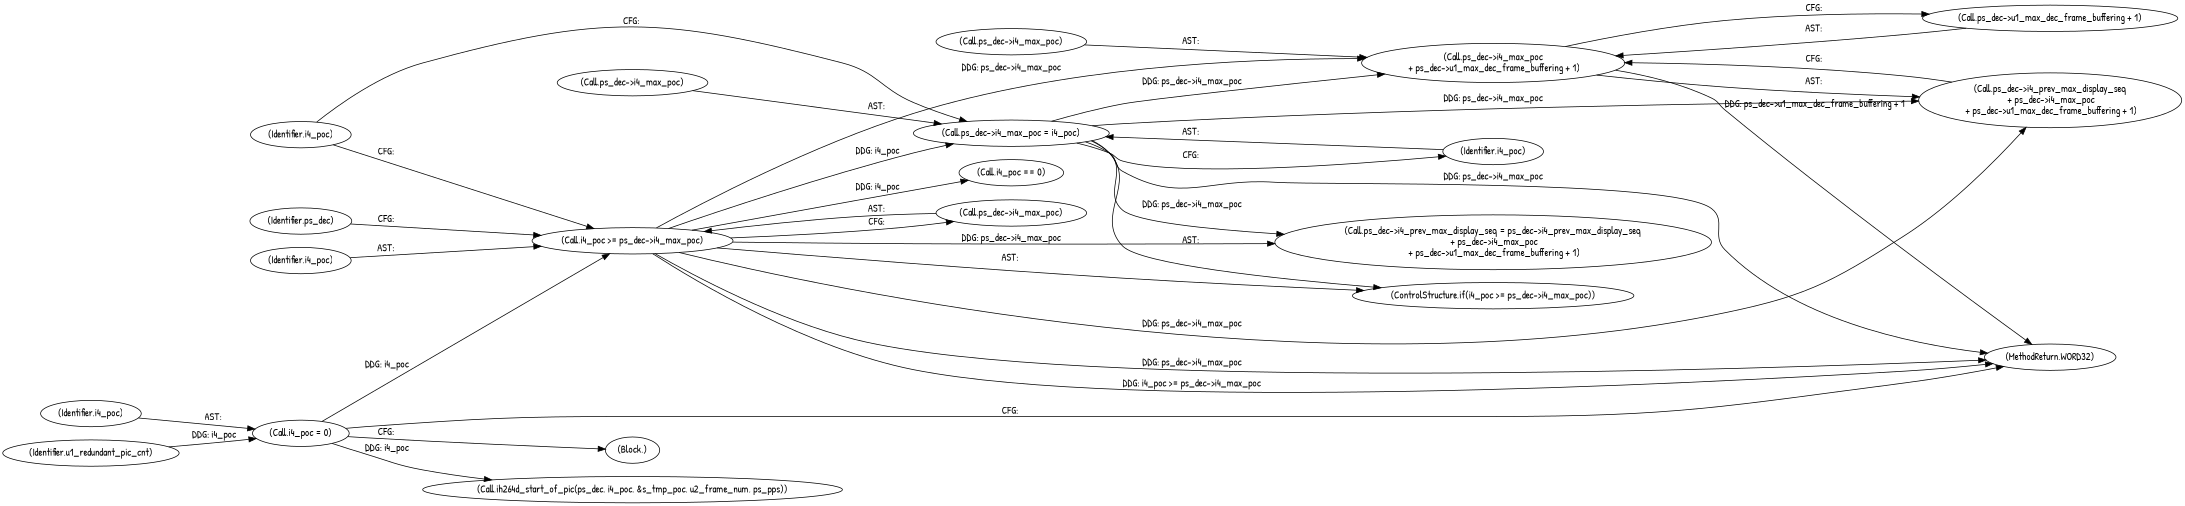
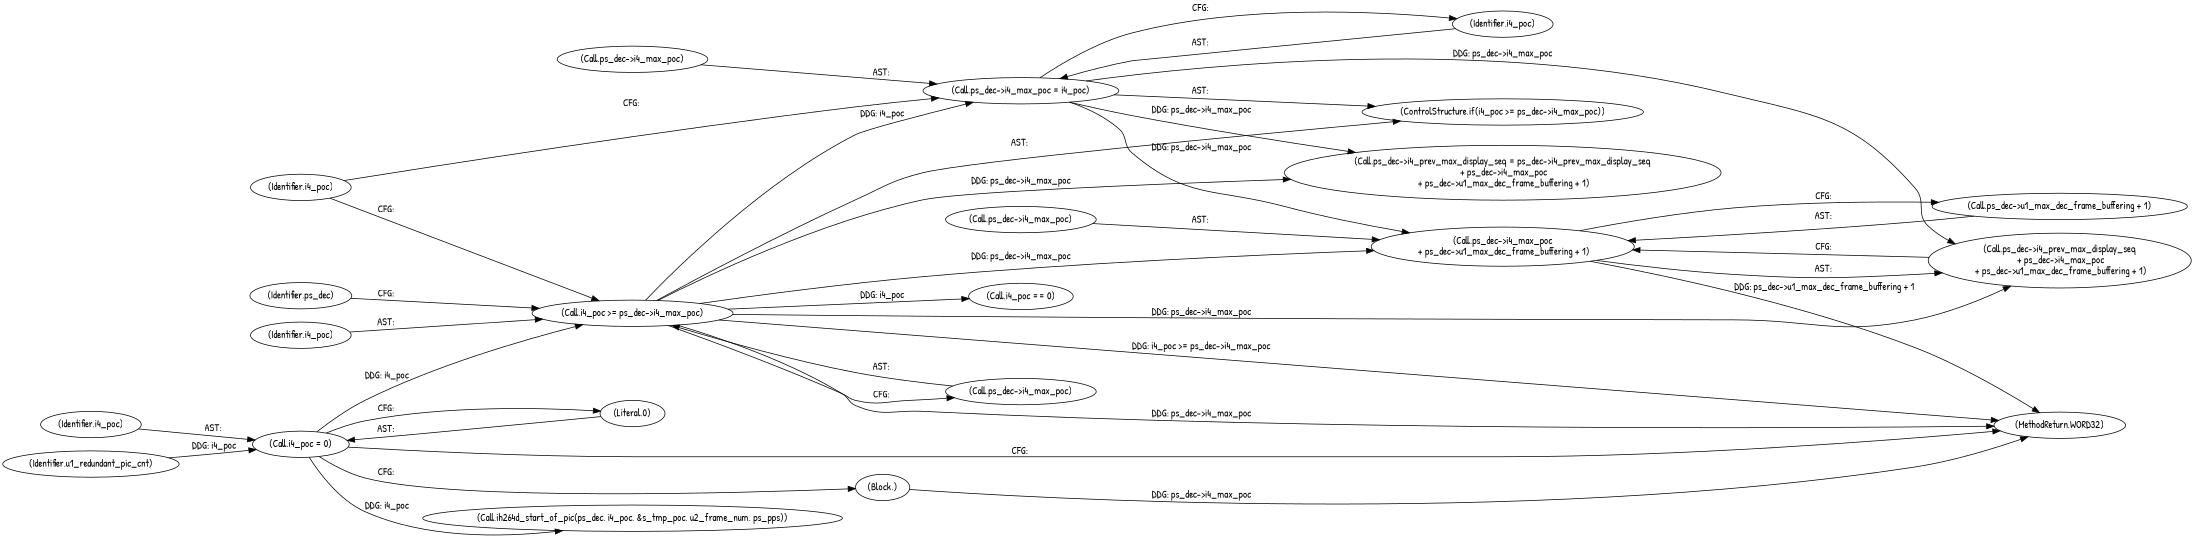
edge "(Call,ps_dec->i4_max_poc = i4_poc)" -> "(MethodReturn,WORD32)": now "(Block,)" -> "(MethodReturn,WORD32)"
node "(Literal,0)": added
